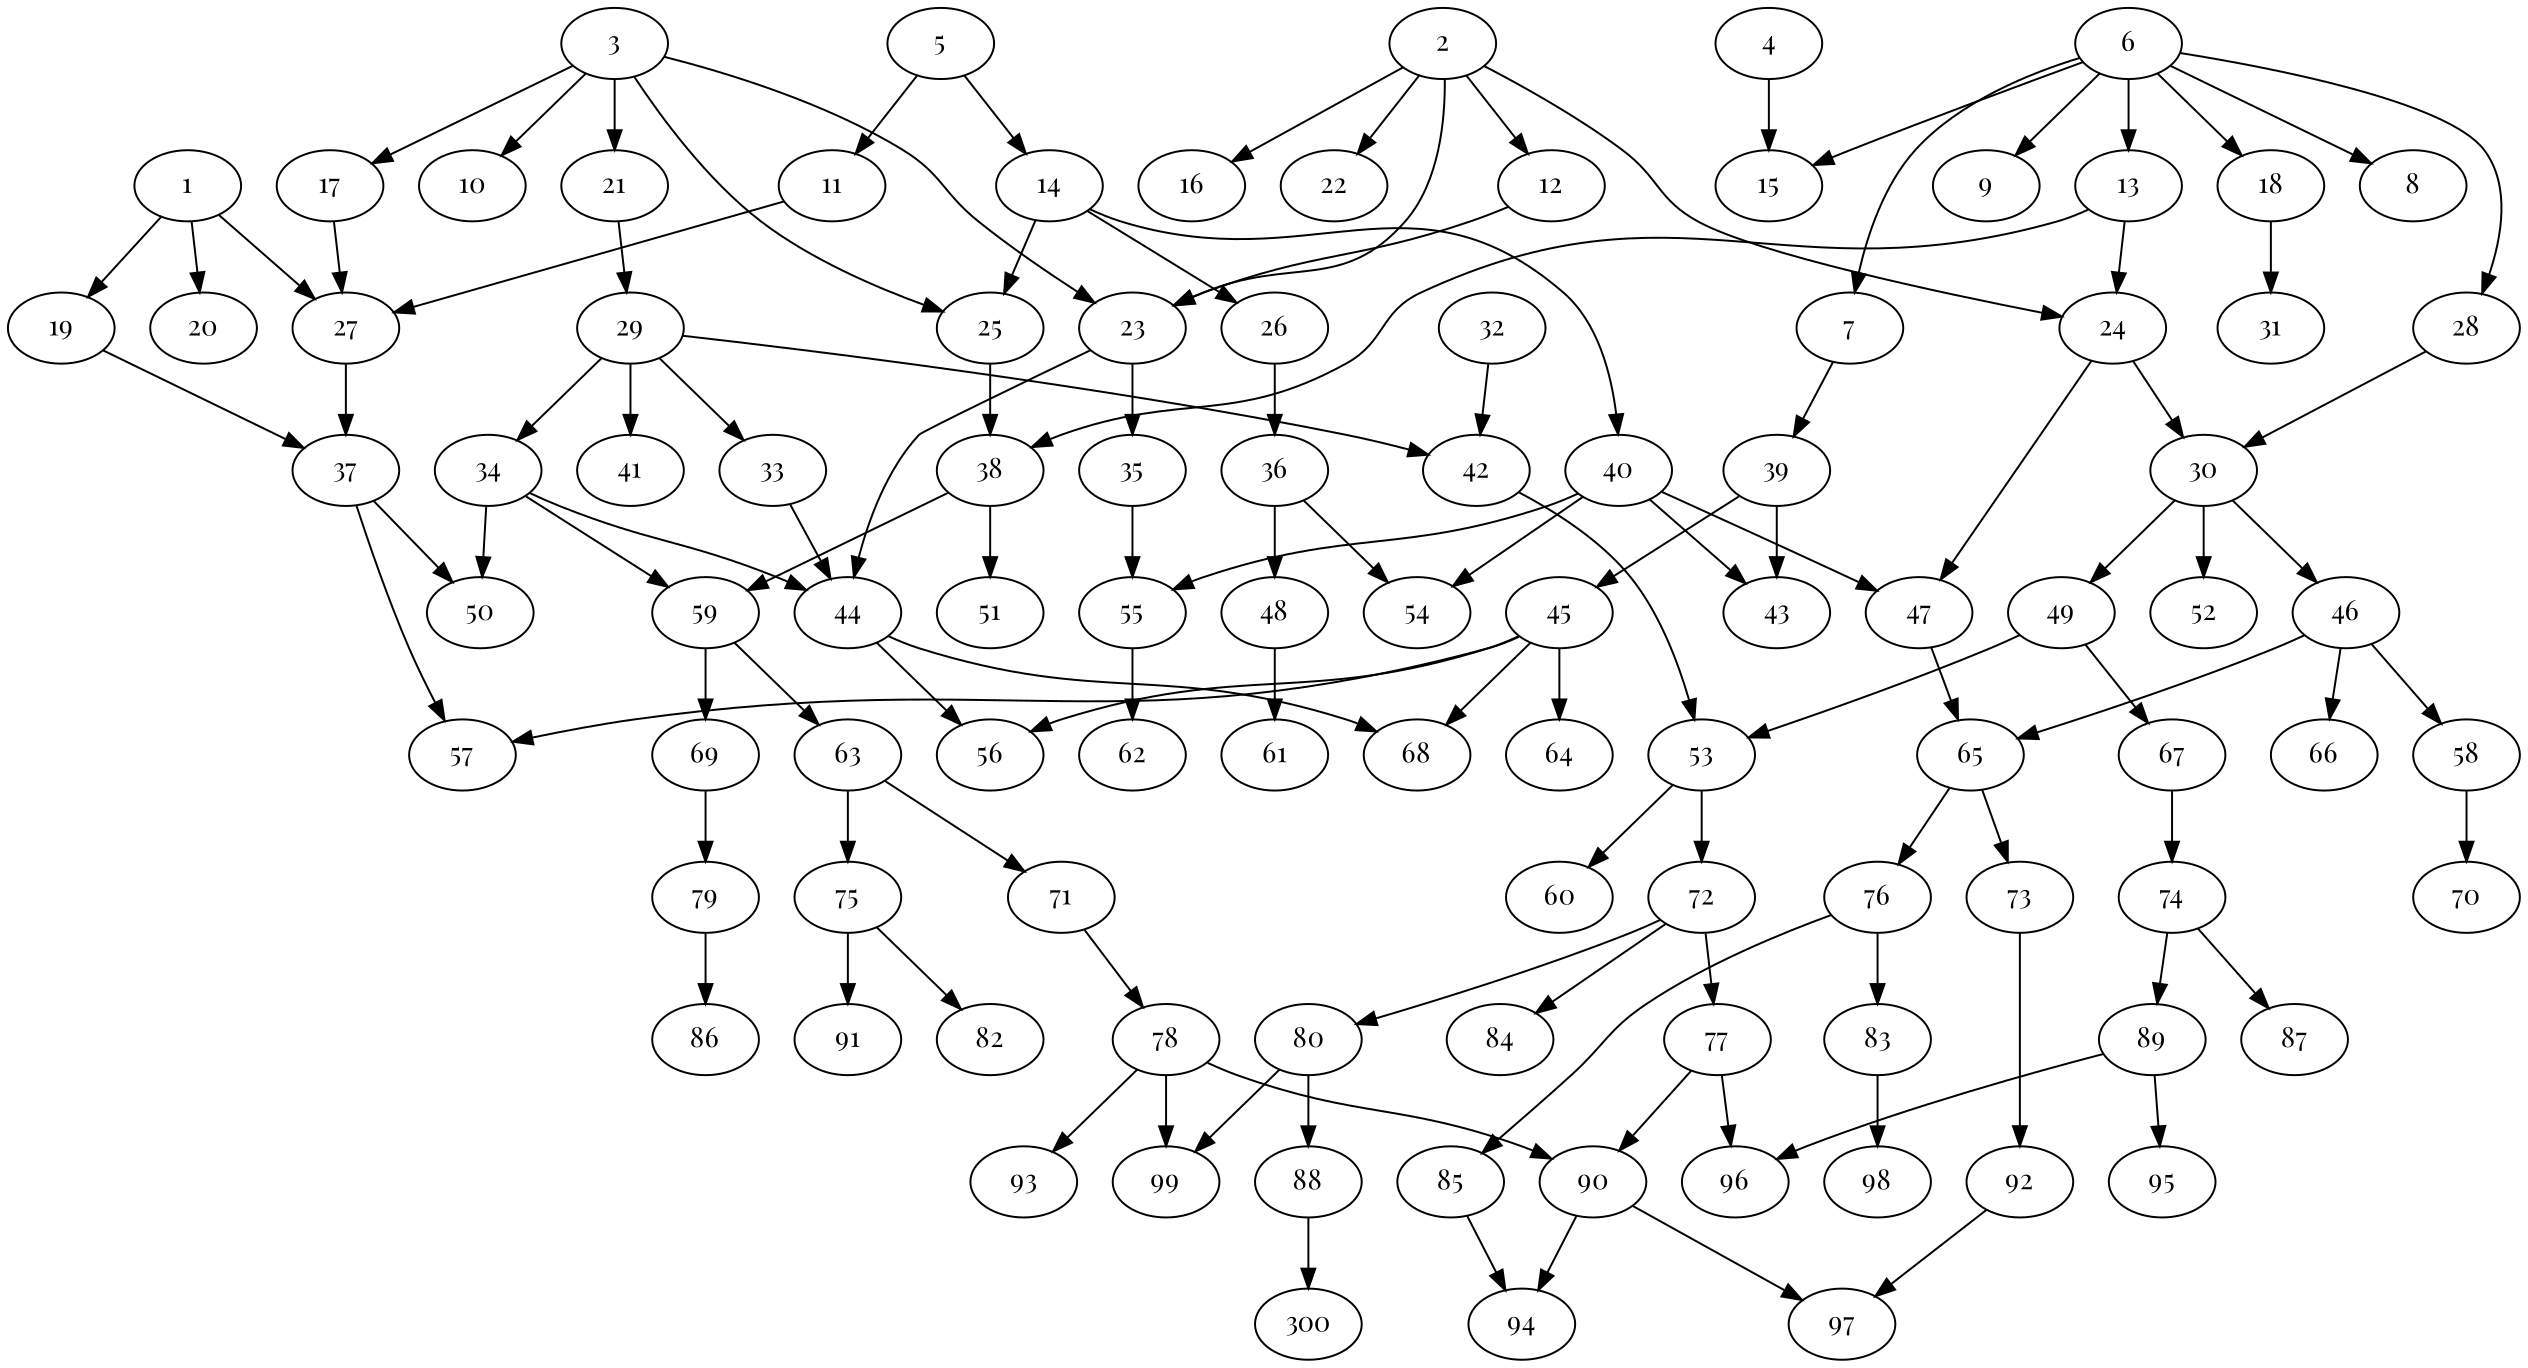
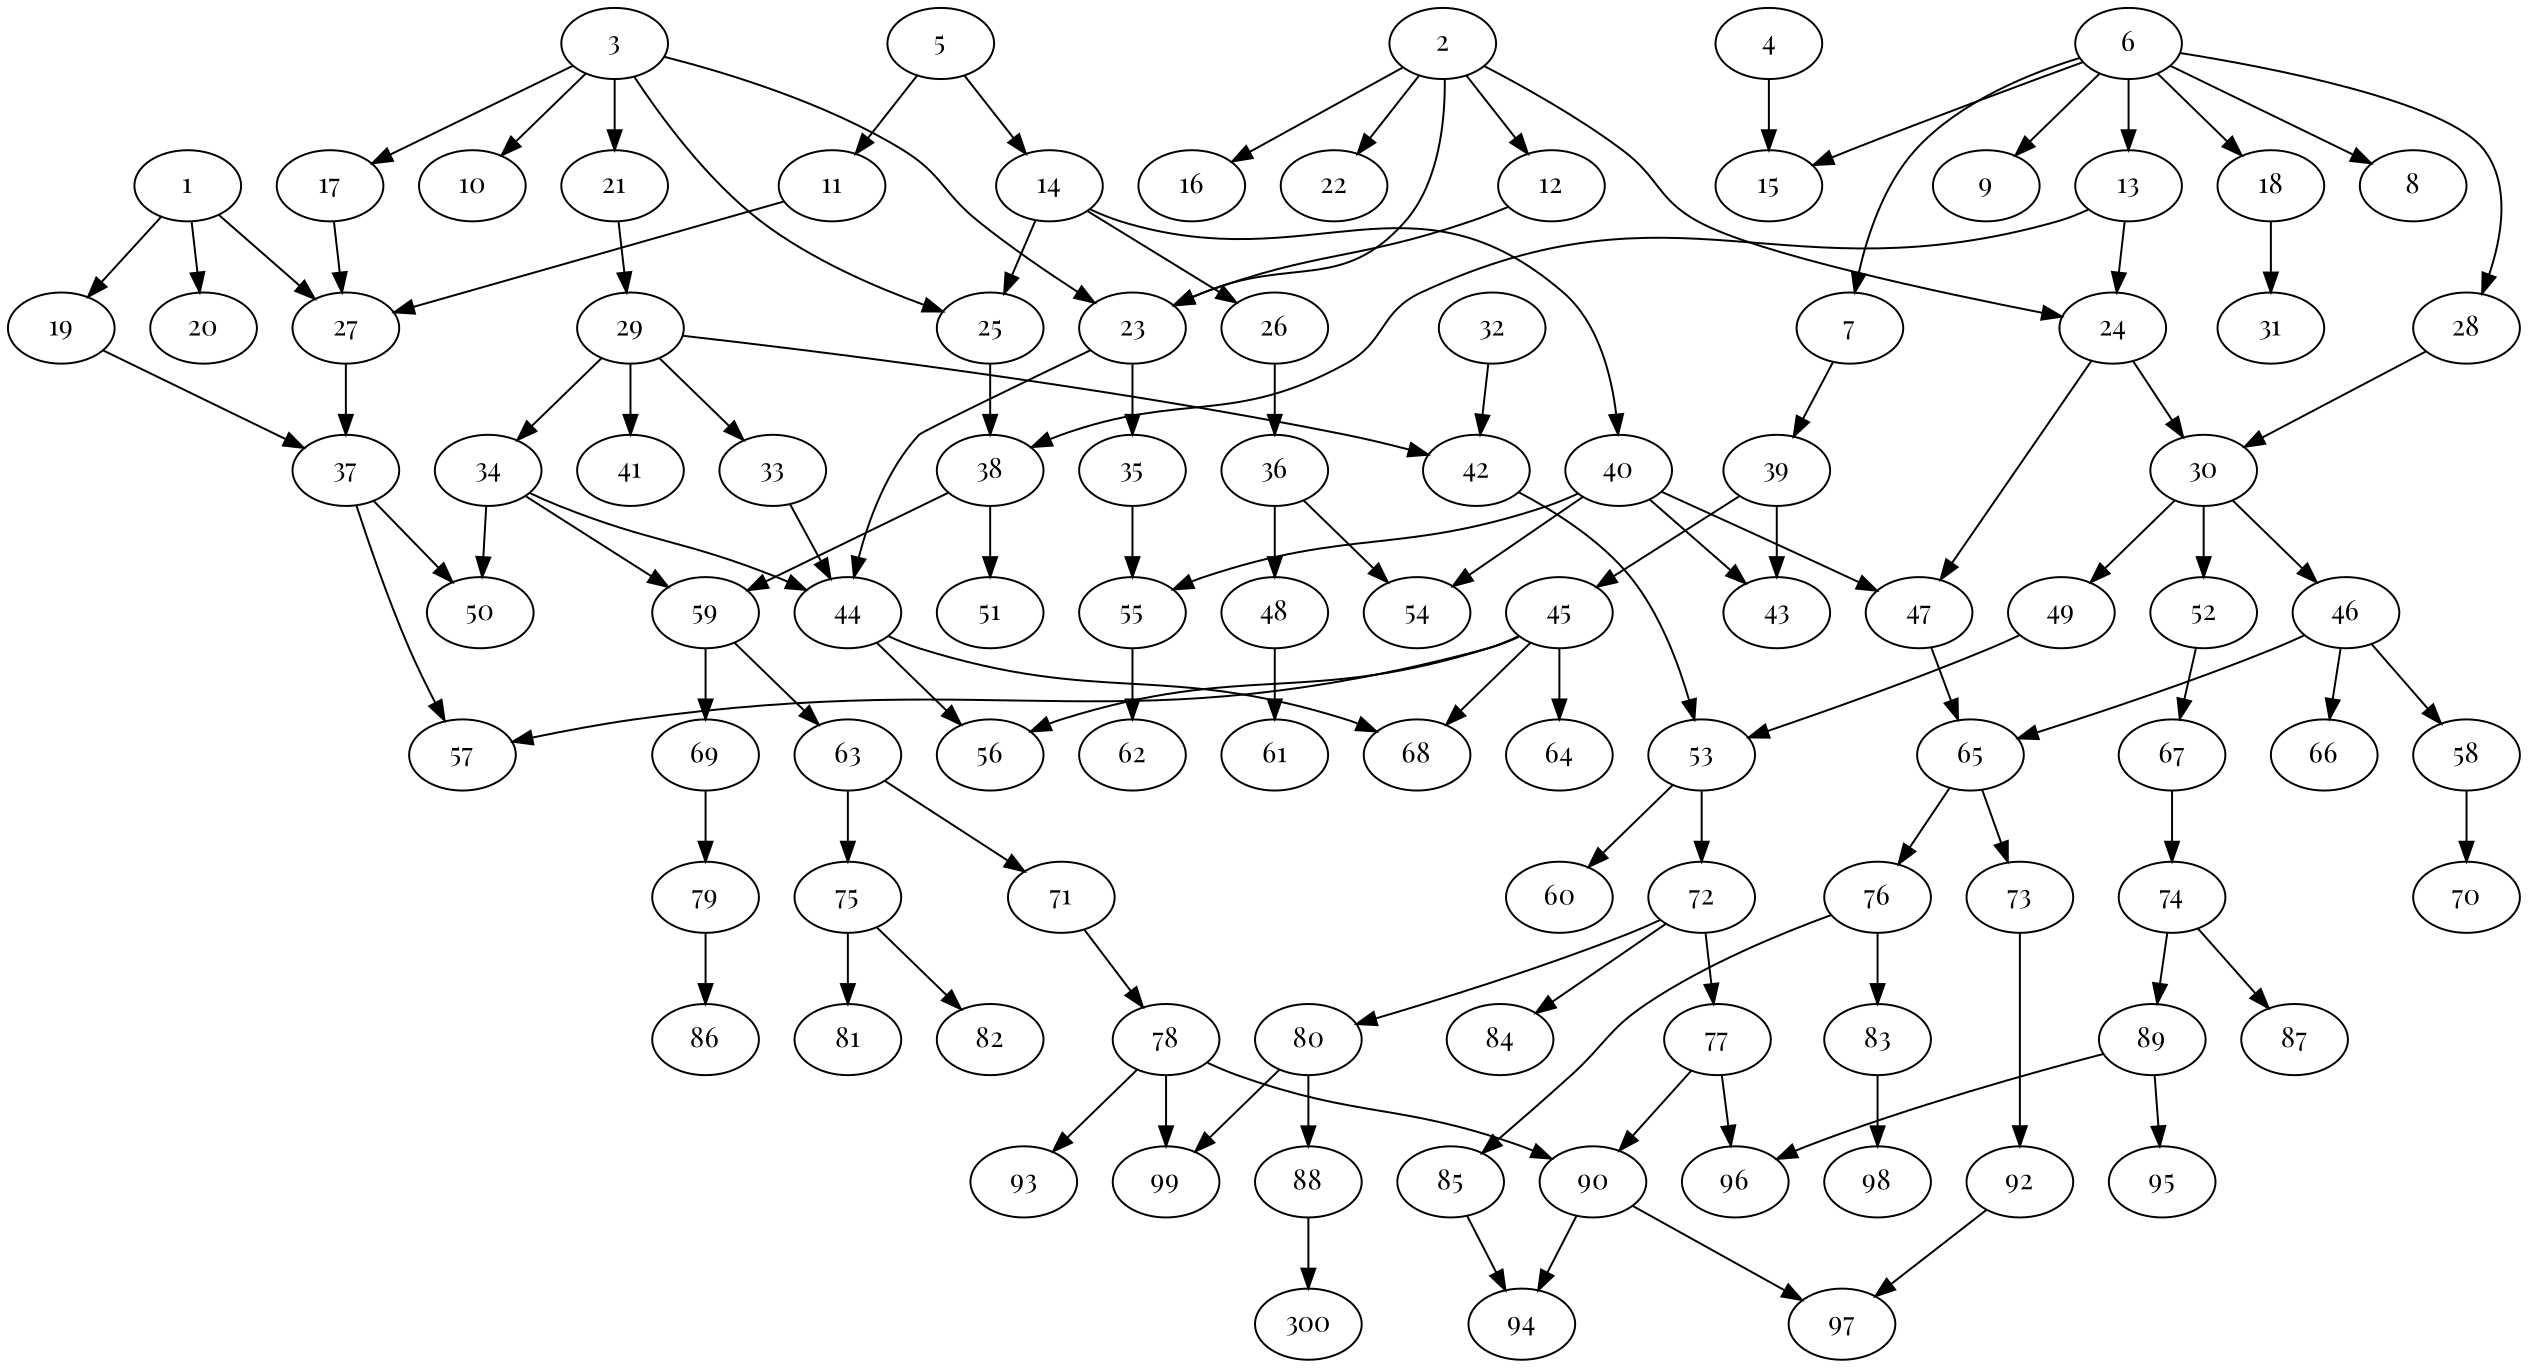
edge "49" -> "67": now "52" -> "67"
node "91": label "91" -> "81"
